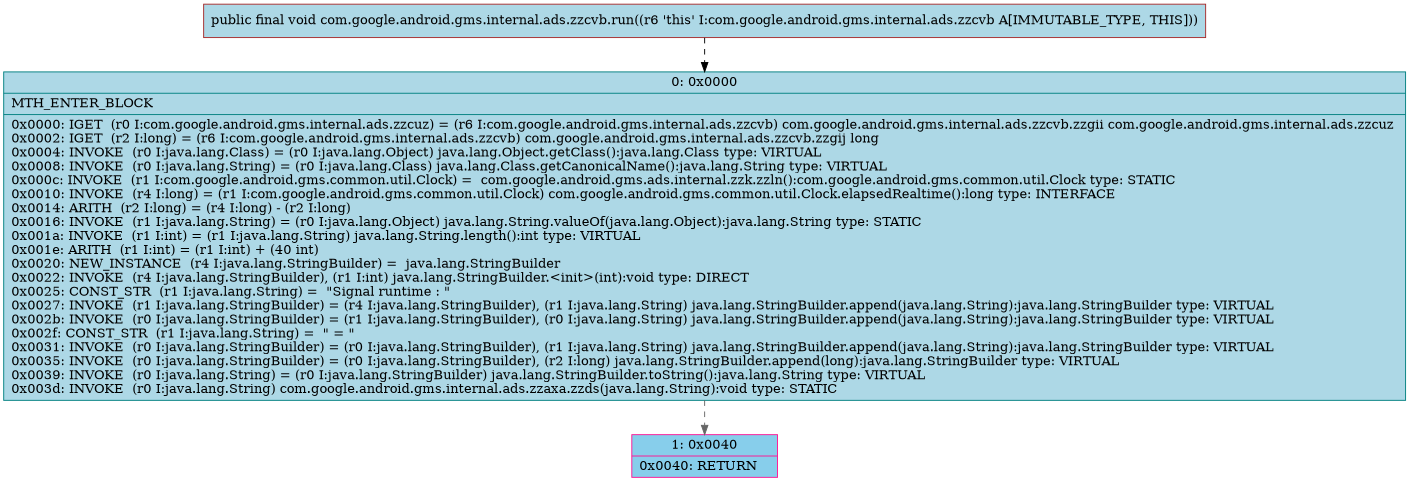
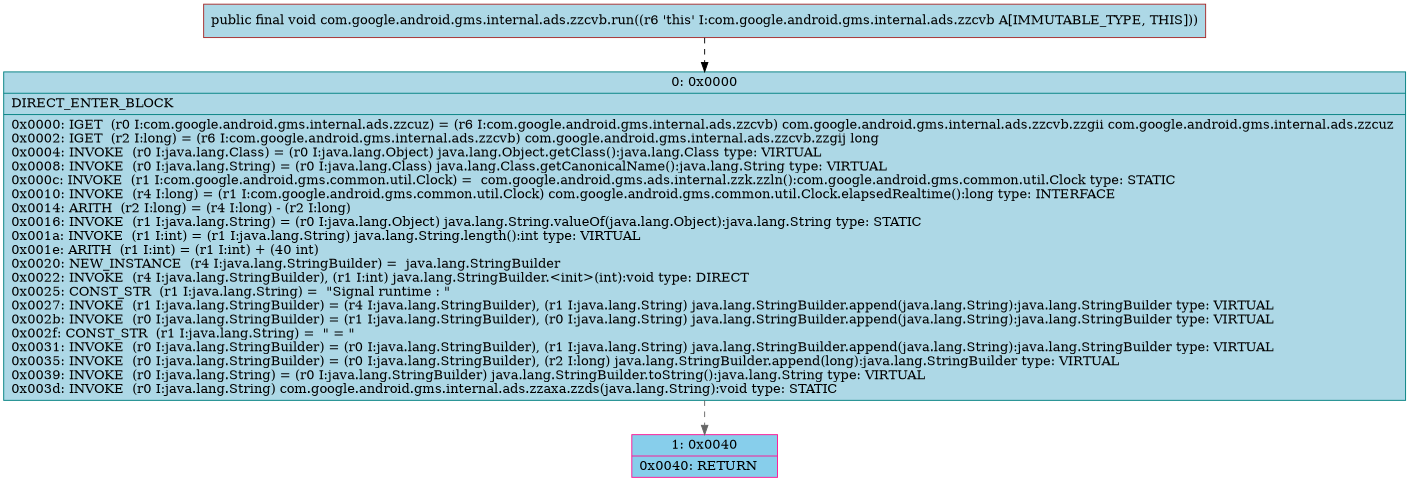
node "0: 0x0000": text "MTH_ENTER_BLOCK" -> "DIRECT_ENTER_BLOCK"
